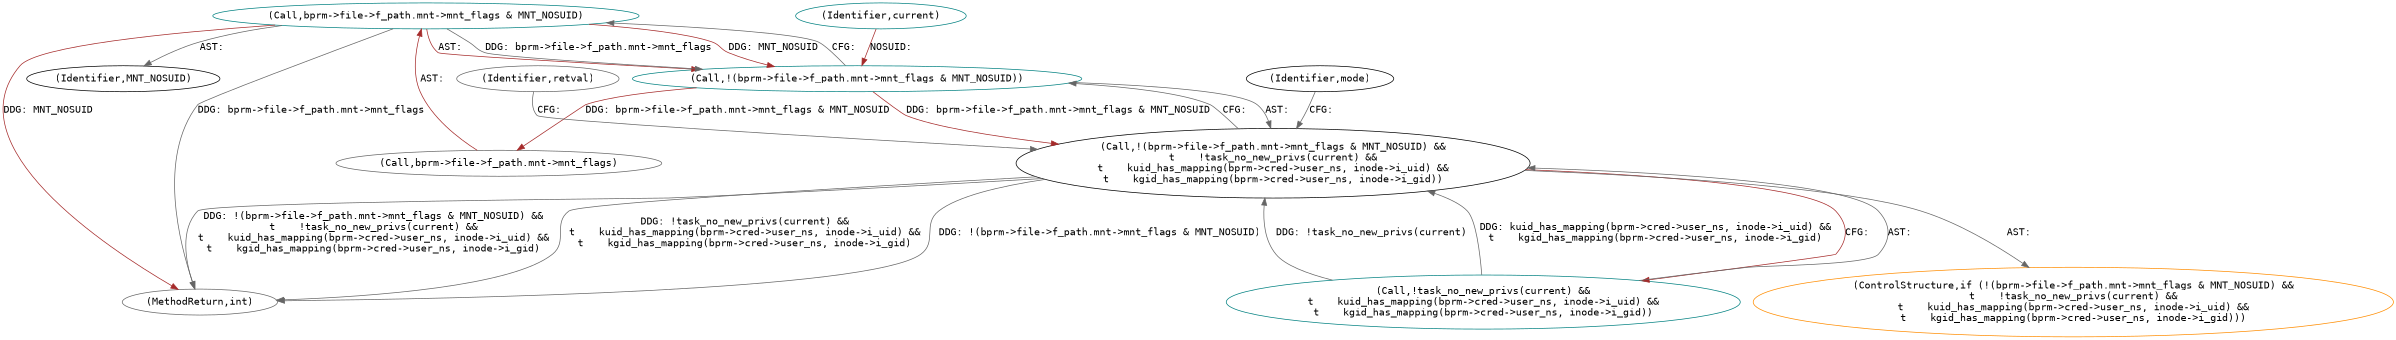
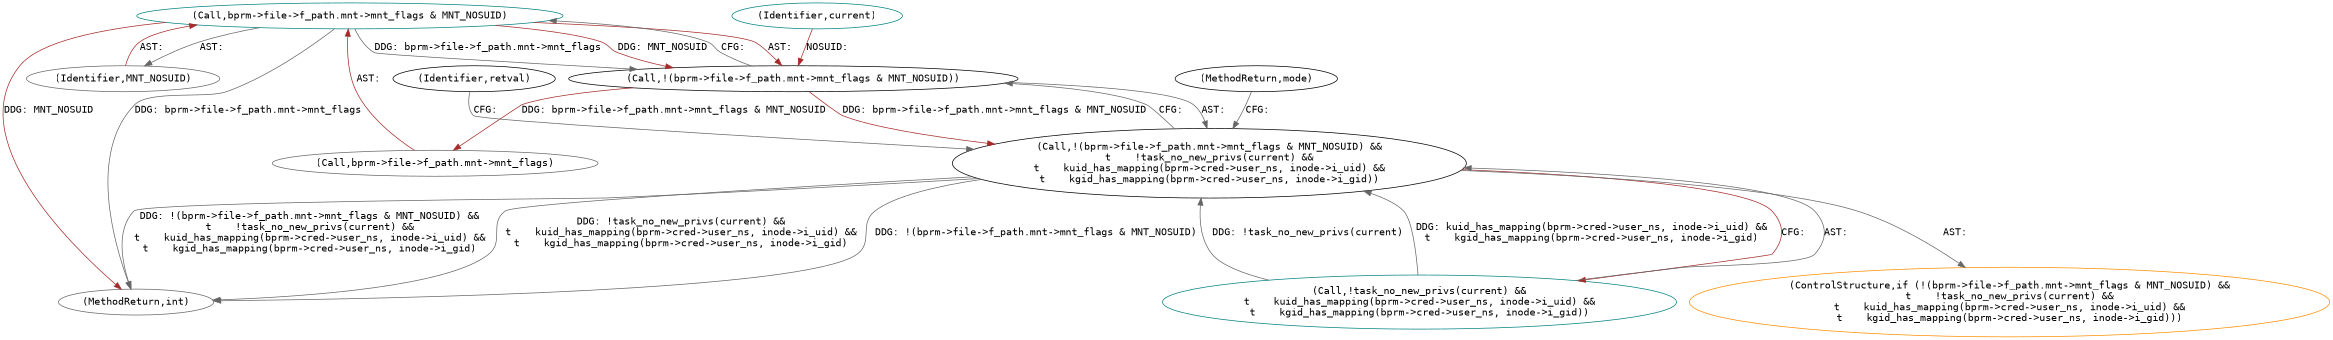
edge "(Identifier,MNT_NOSUID)" -> "(Call,bprm->file->f_path.mnt->mnt_flags & MNT_NOSUID)": added, label "AST:"
node "(Identifier,MNT_NOSUID)": color black -> gray40
node "(Identifier,retval)": color gray40 -> black
node "(Call,!(bprm->file->f_path.mnt->mnt_flags & MNT_NOSUID))": color teal -> black
node "(Identifier,mode)": label "(Identifier,mode)" -> "(MethodReturn,mode)"
